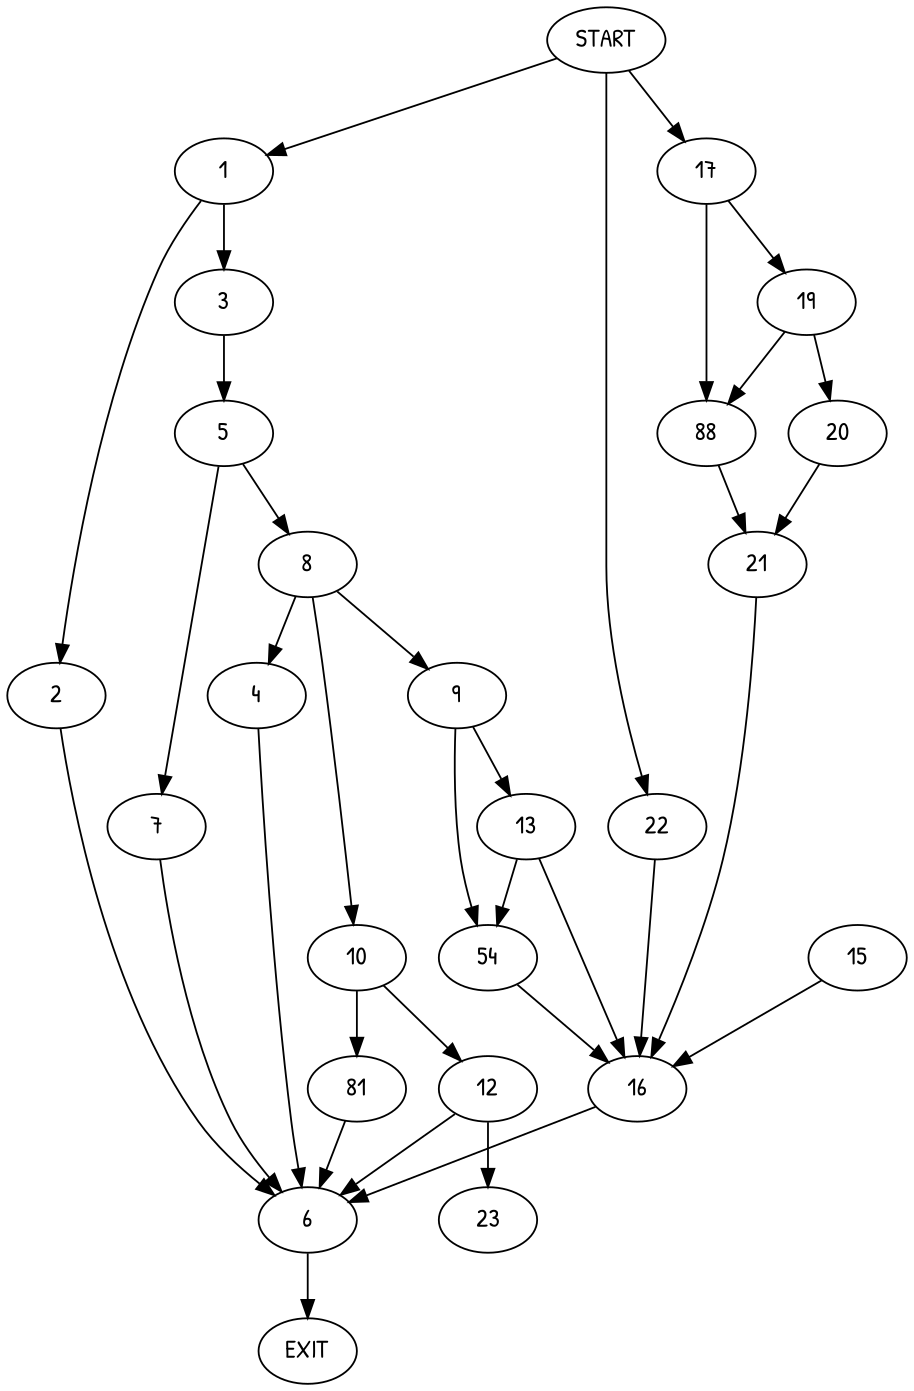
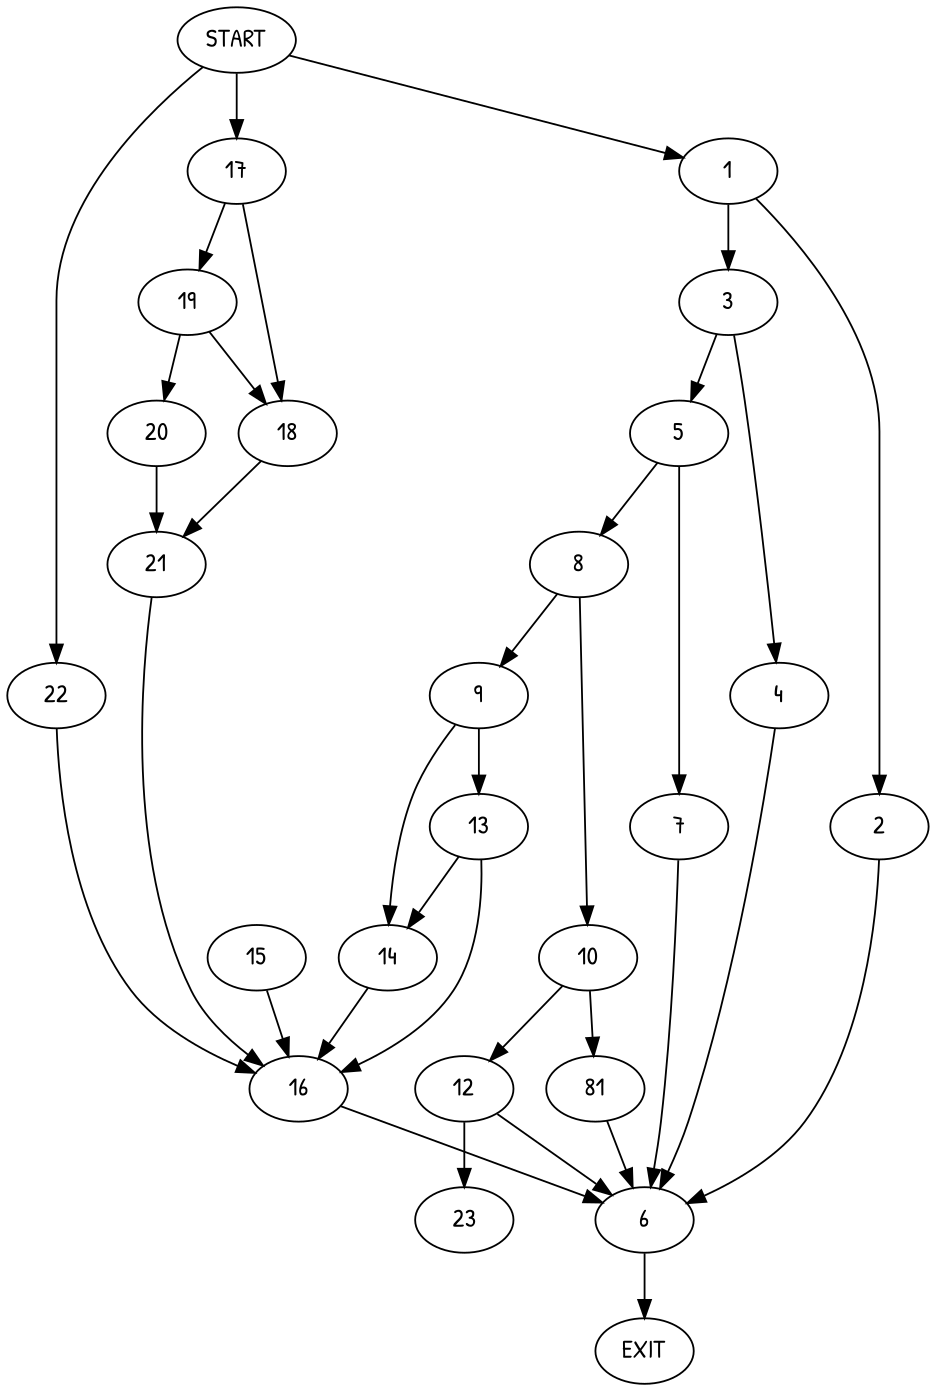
node "88": label "88" -> "18"
edge "8" -> "4": now "3" -> "4"
node "54": label "54" -> "14"
